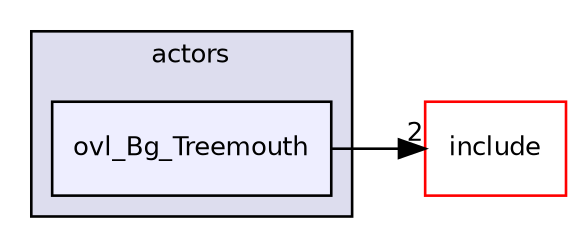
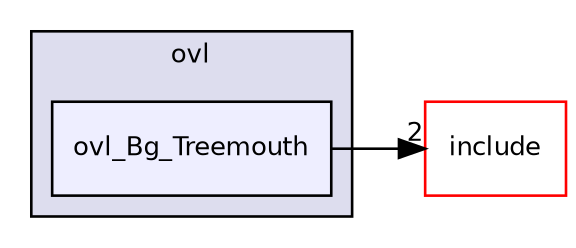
cluster "actors": label "actors" -> "ovl"
